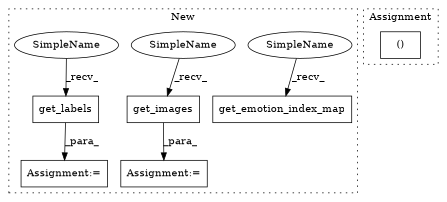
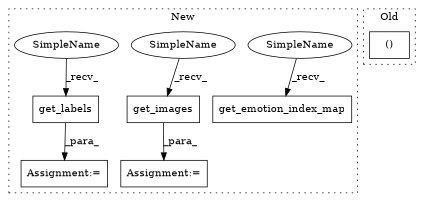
cluster "Assignment": label "Assignment" -> "Old"
